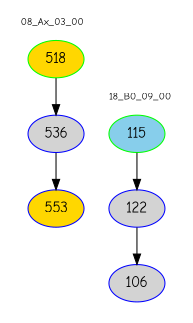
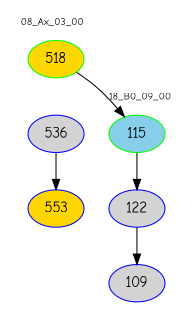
edge "518" -> "536": now "518" -> "115"
node "106": label "106" -> "109"
